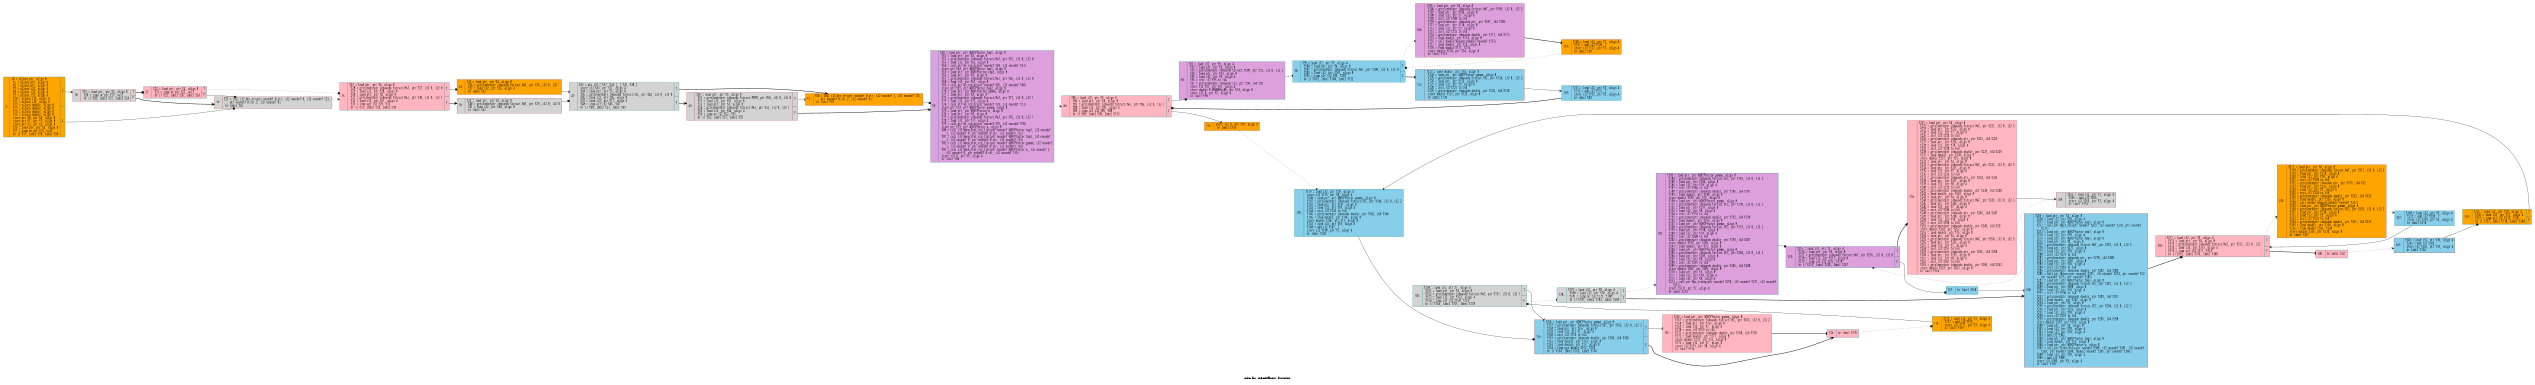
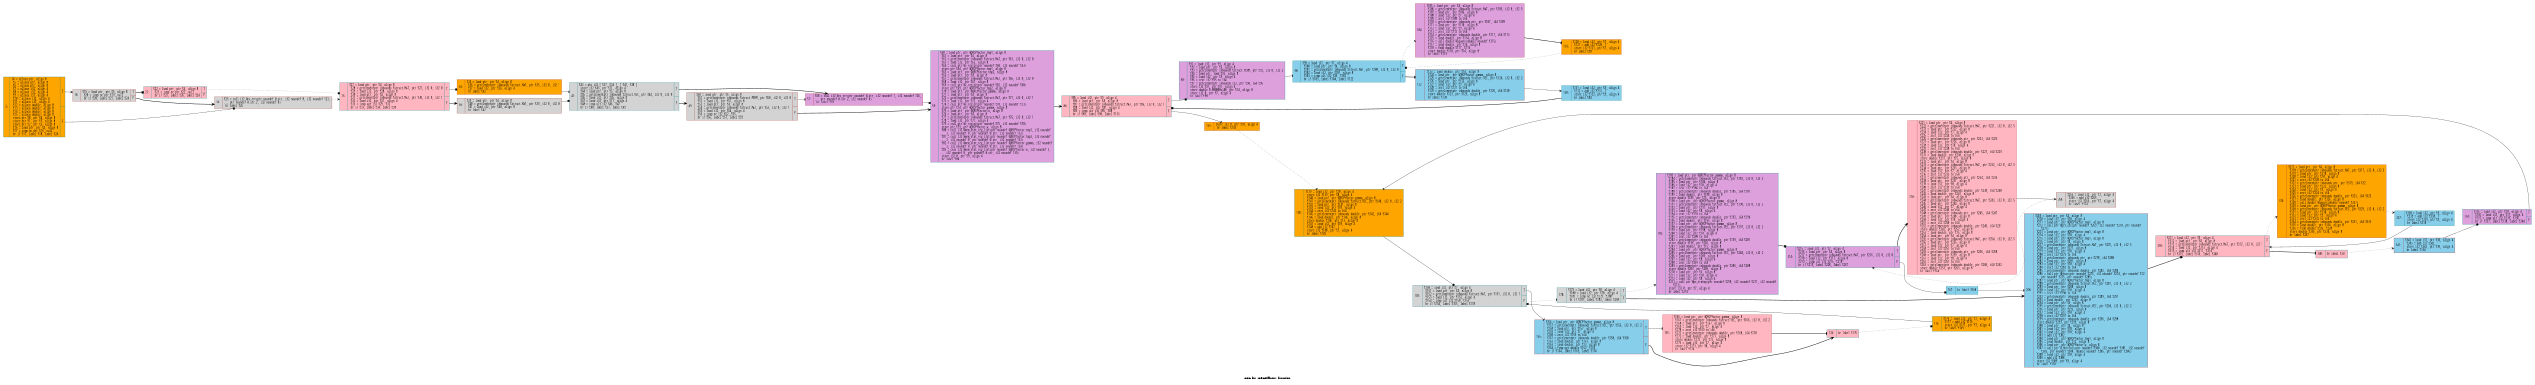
node "90:": text "%94 = load ptr, ptr %93, align 8" -> "%94 = load ptr, load %93, align 8"
edge "21:" -> "24:": removed
node "57:": fillcolor orange -> plum
edge "59:" -> "84:": style dotted -> bold
node "138:": fillcolor skyblue -> orange
node "134:": fillcolor orange -> plum
edge "182:" -> "214:": style solid -> bold
edge "138:" -> "155:": now "138:" -> "149:"
